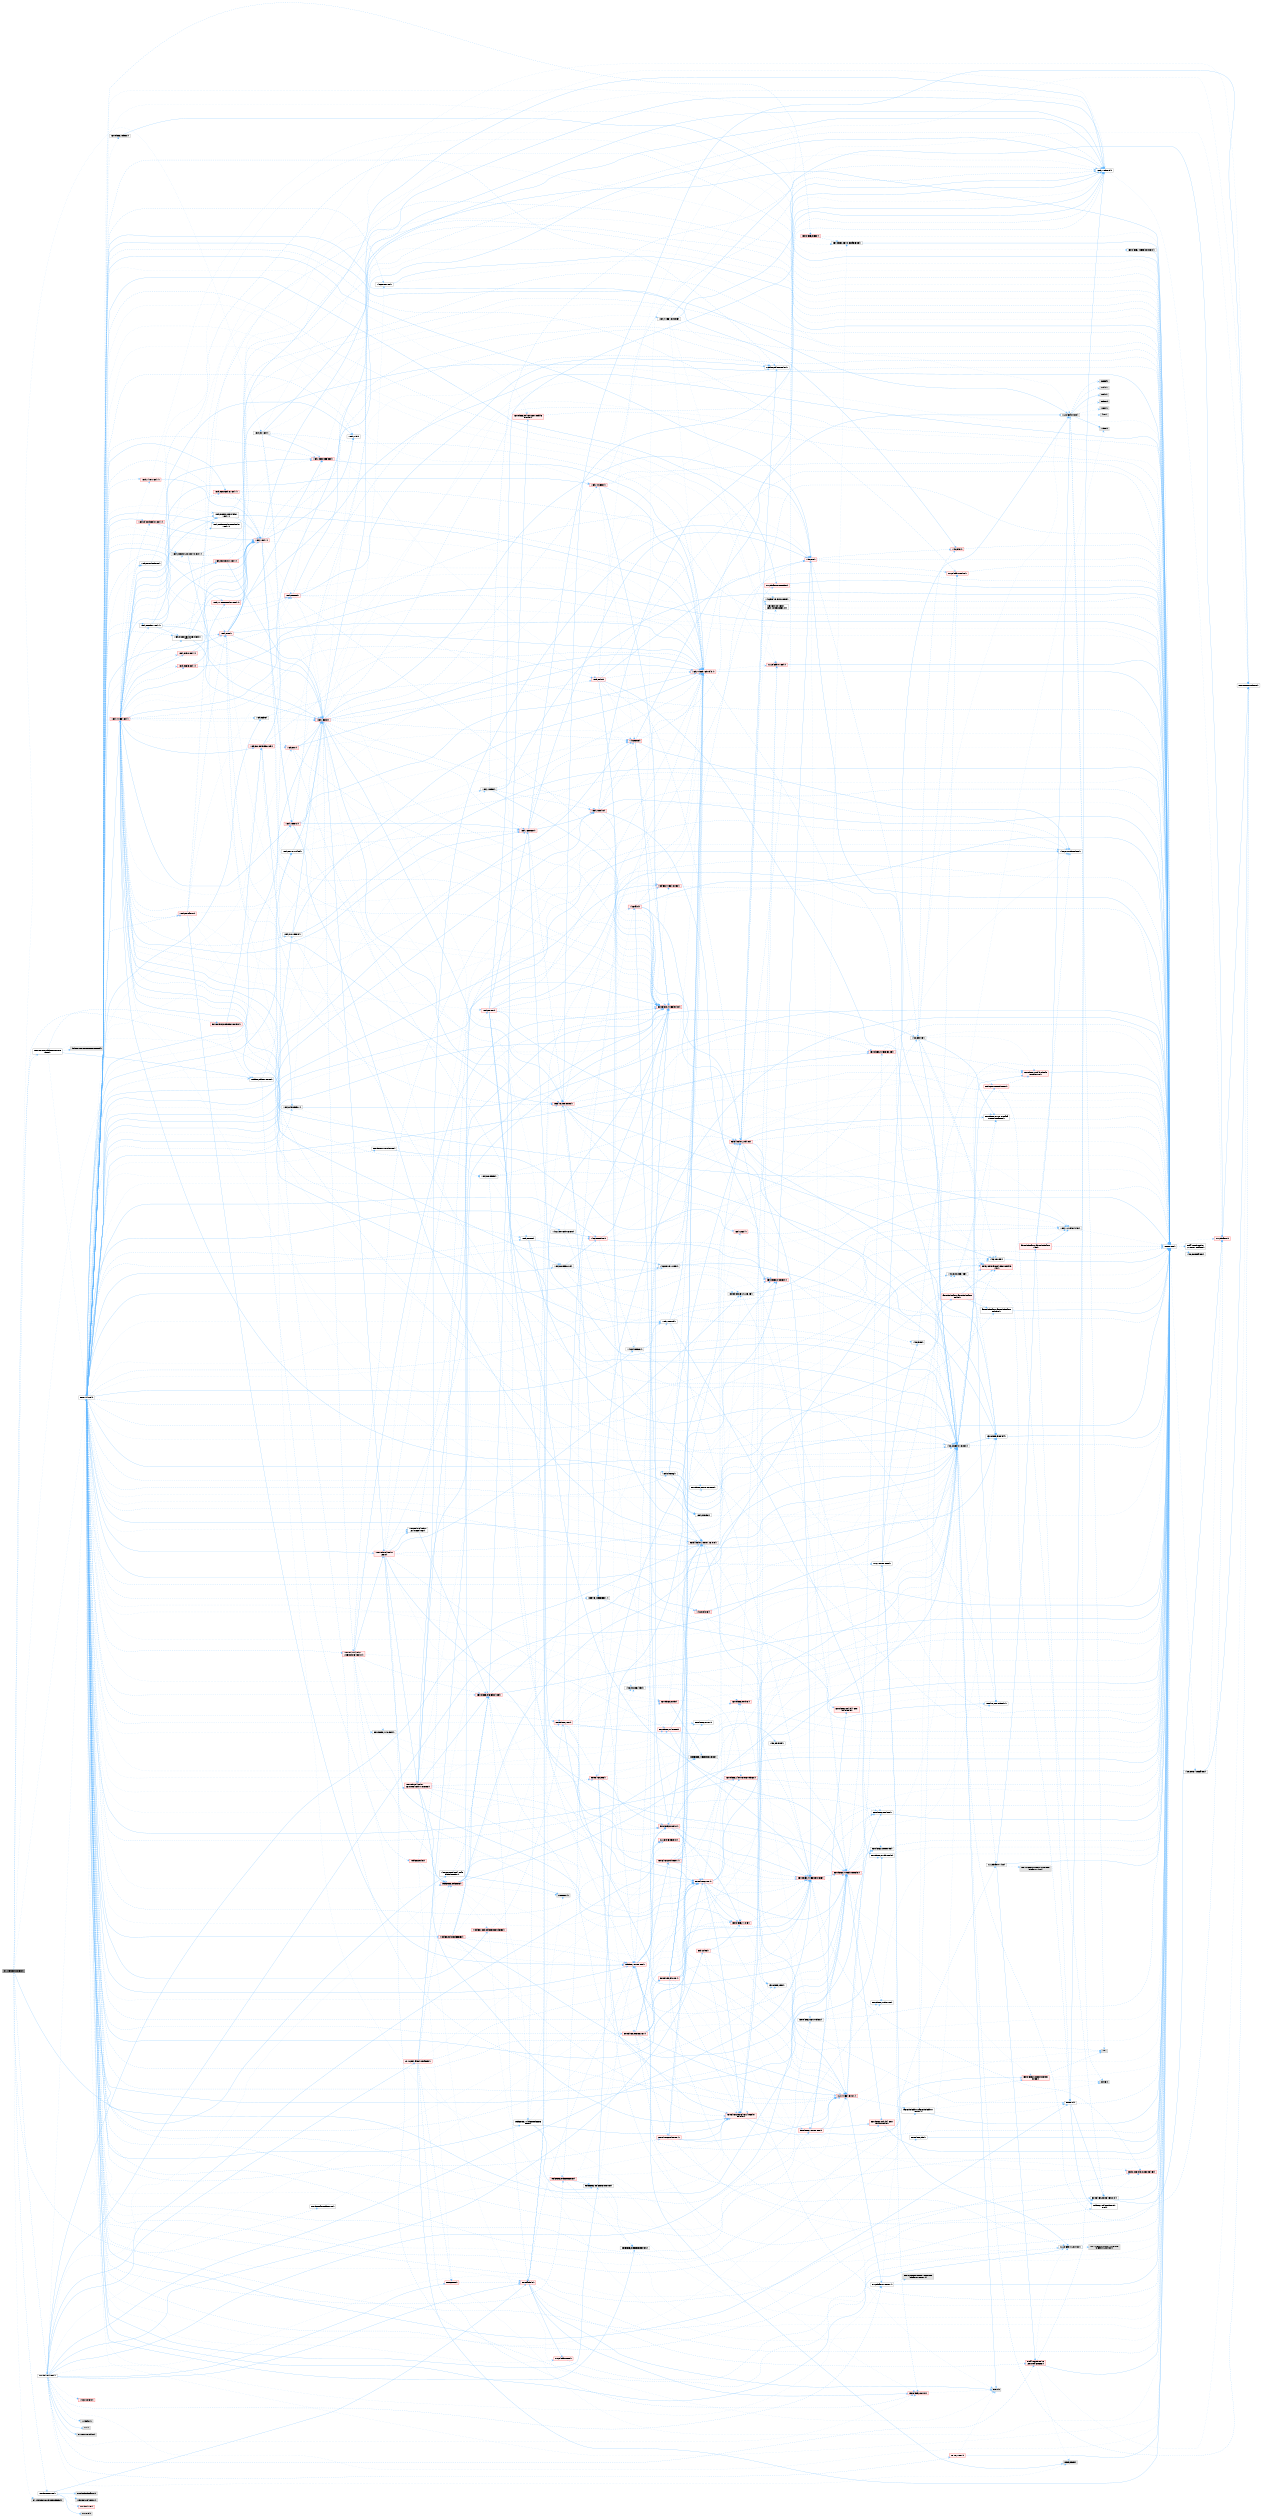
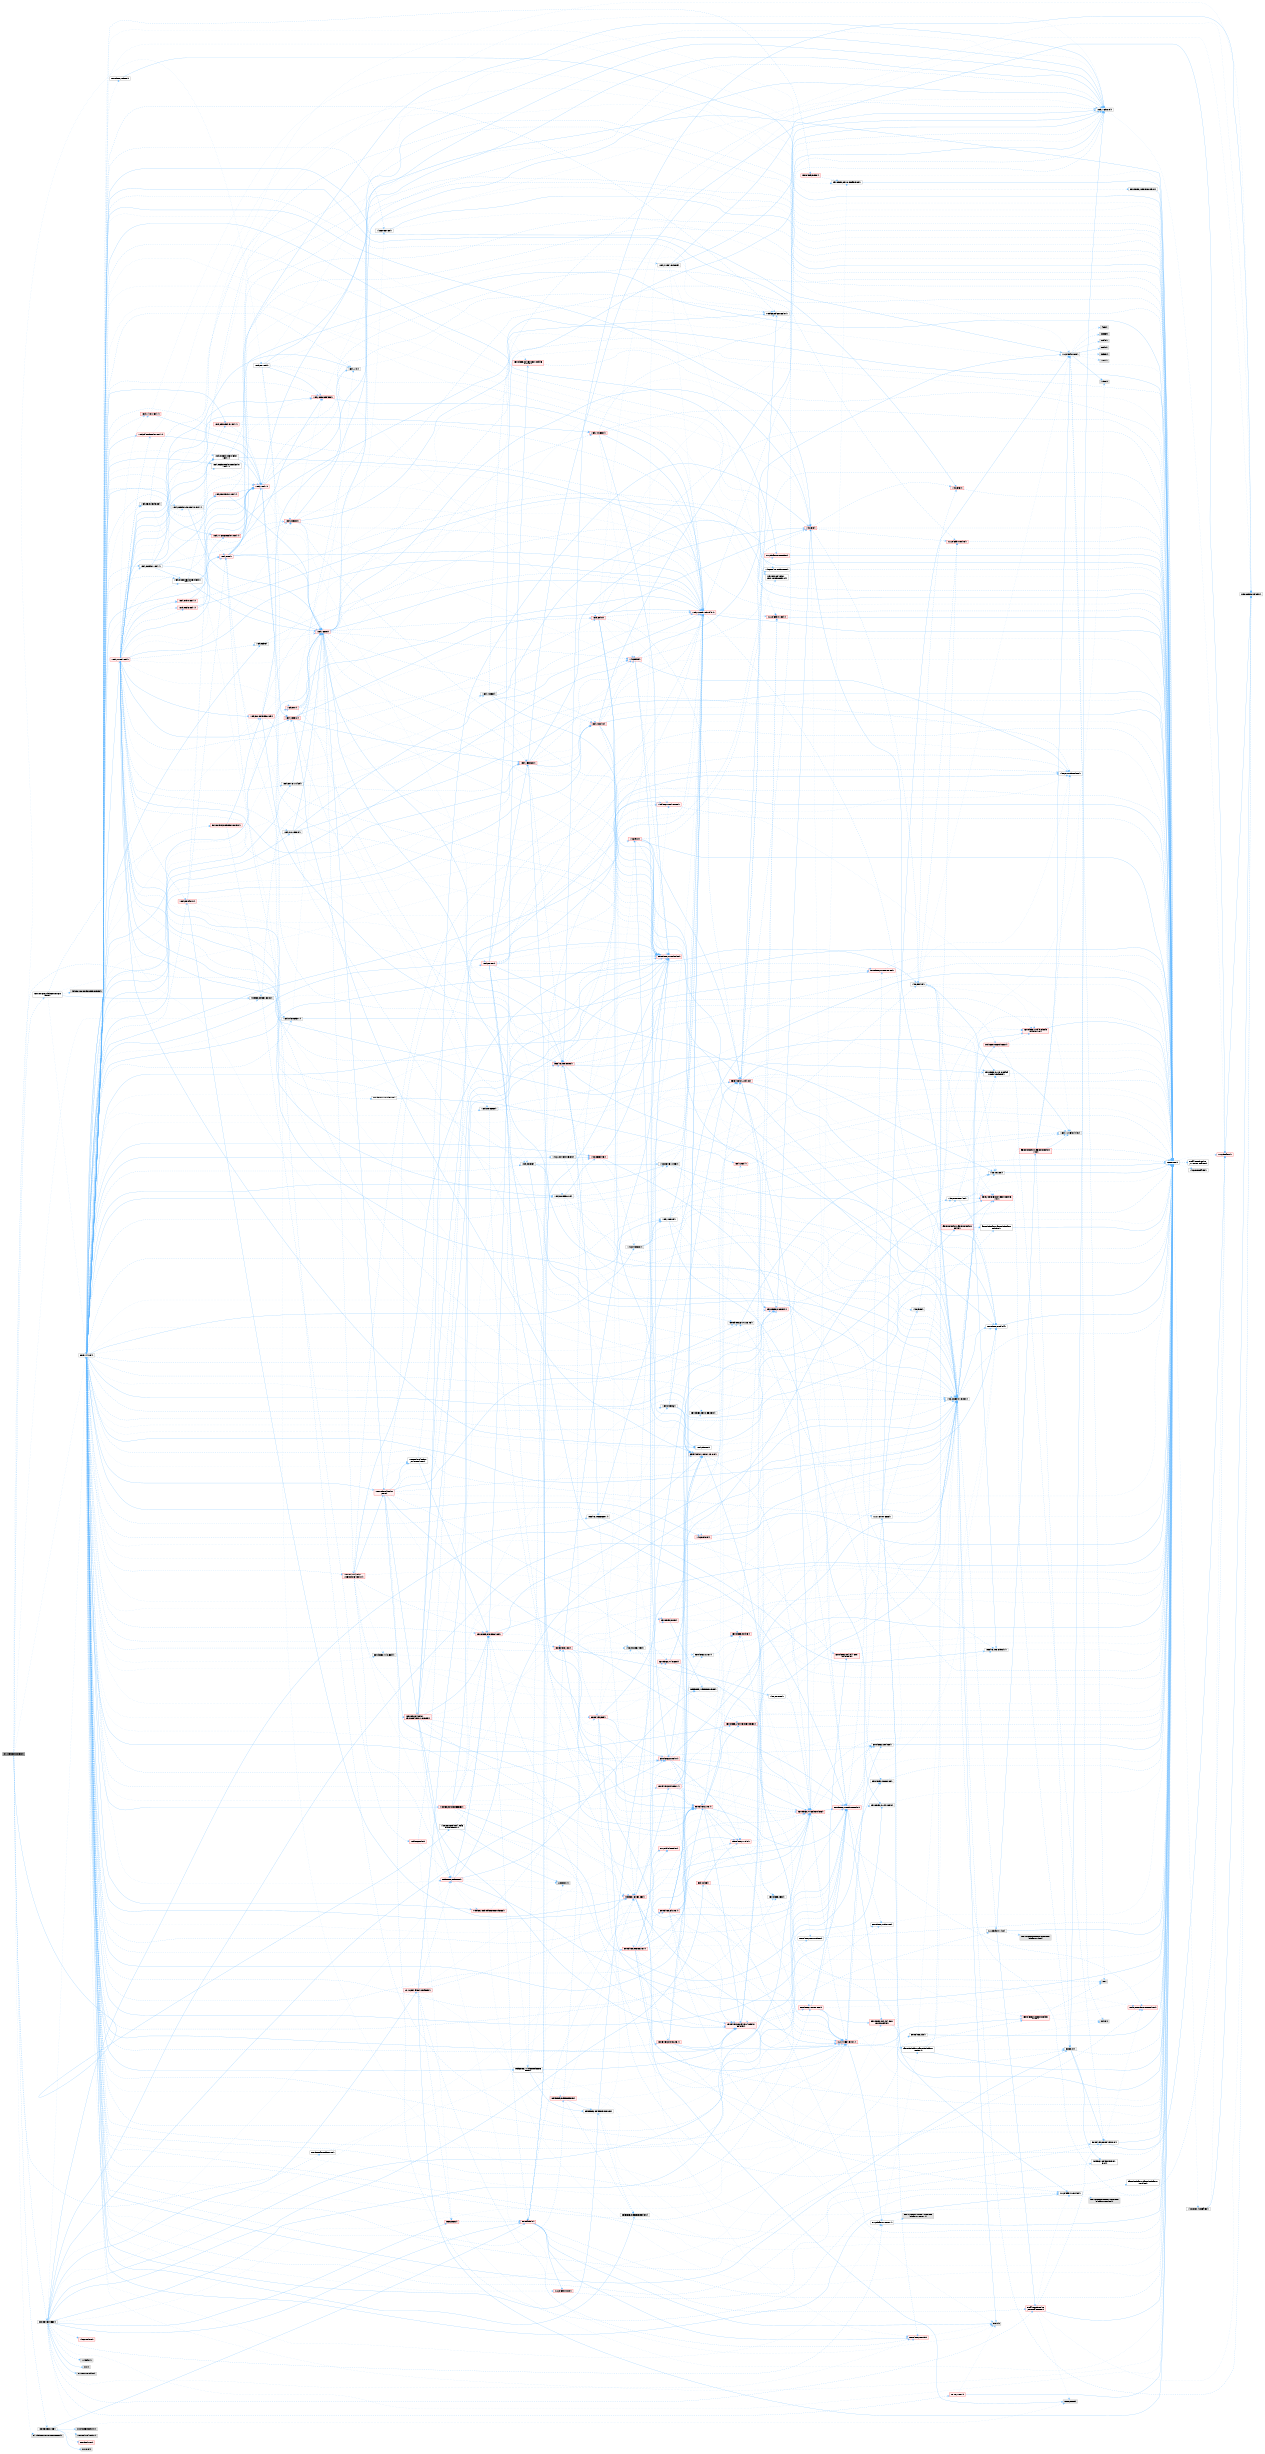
node "GenericPlatform/GenericPlatform Atomics.h": added
